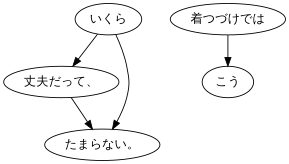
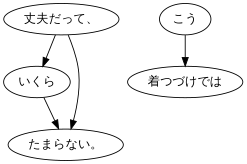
edge "着つづけでは" -> "こう": reversed
edge "いくら" -> "丈夫だって、": reversed
